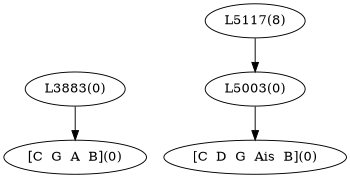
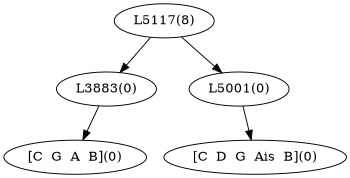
edge "L5117(8)" -> "L3883(0)": added
node "L5003(0)": label "L5003(0)" -> "L5001(0)"
